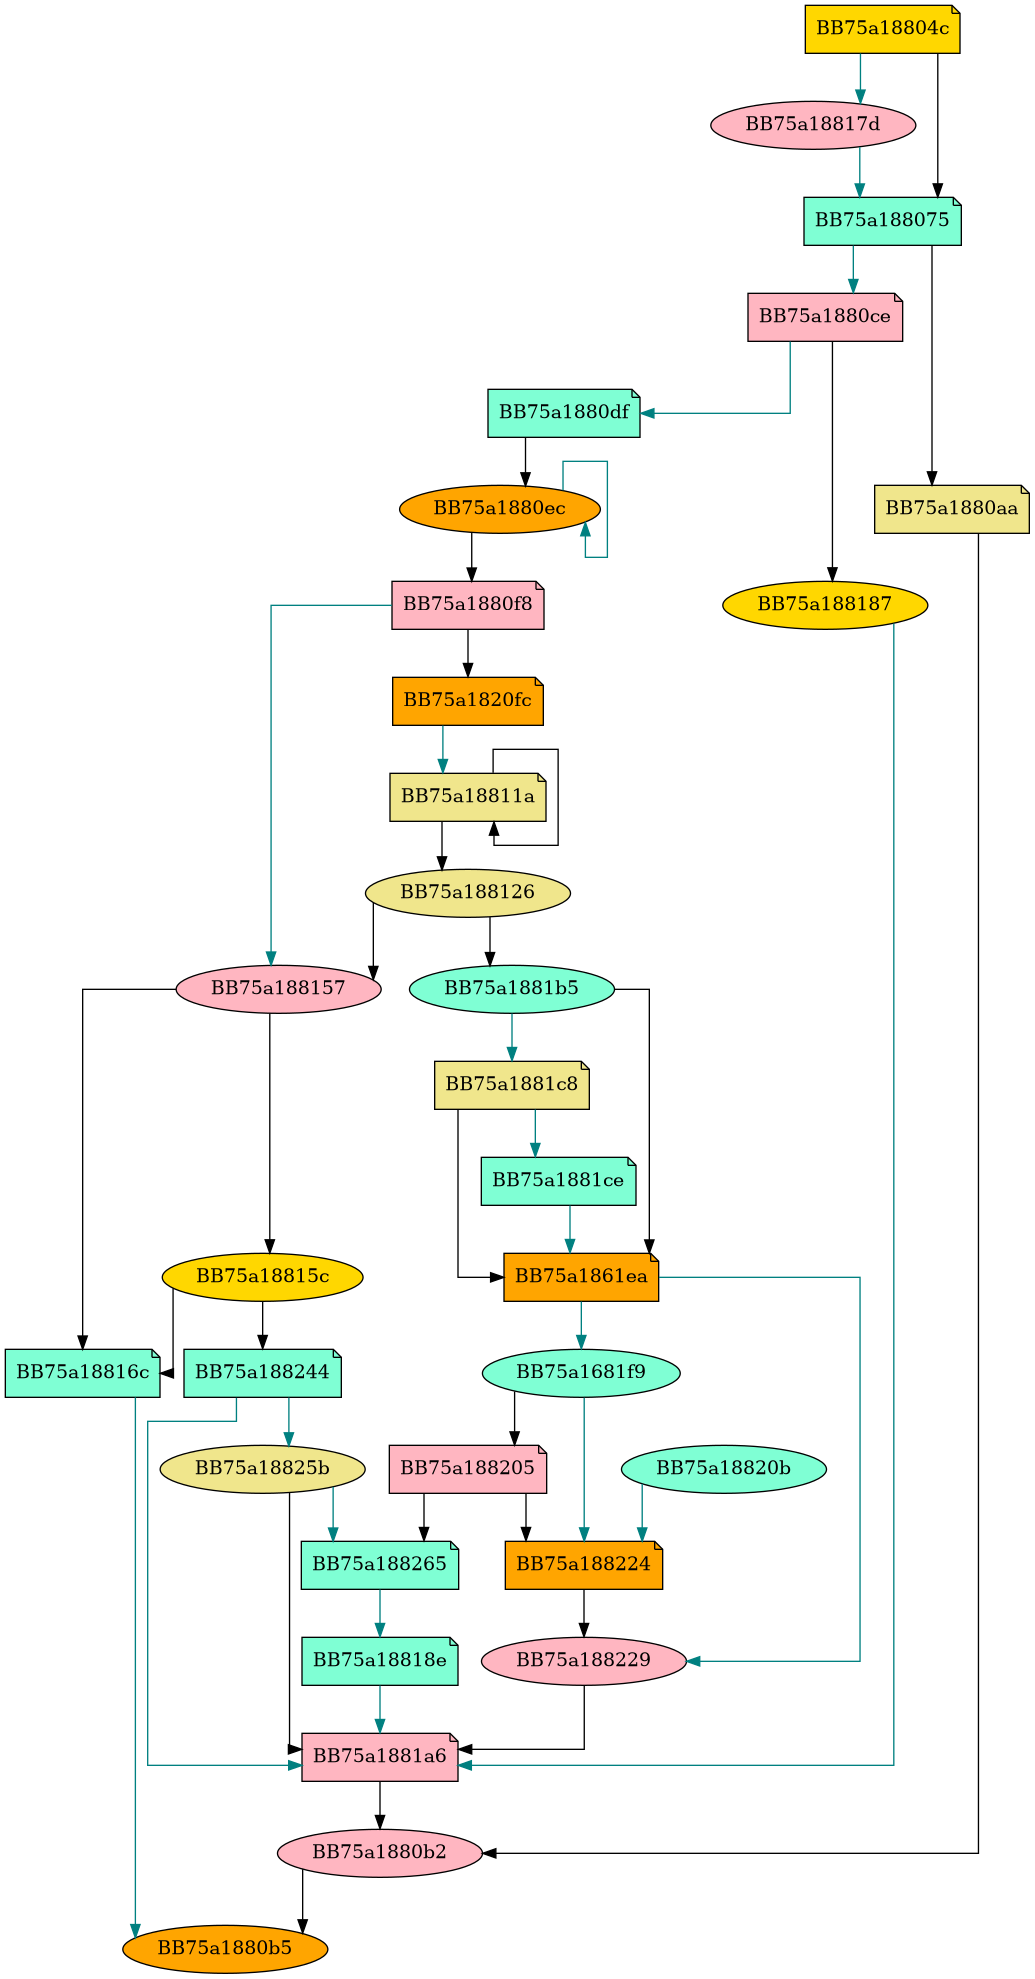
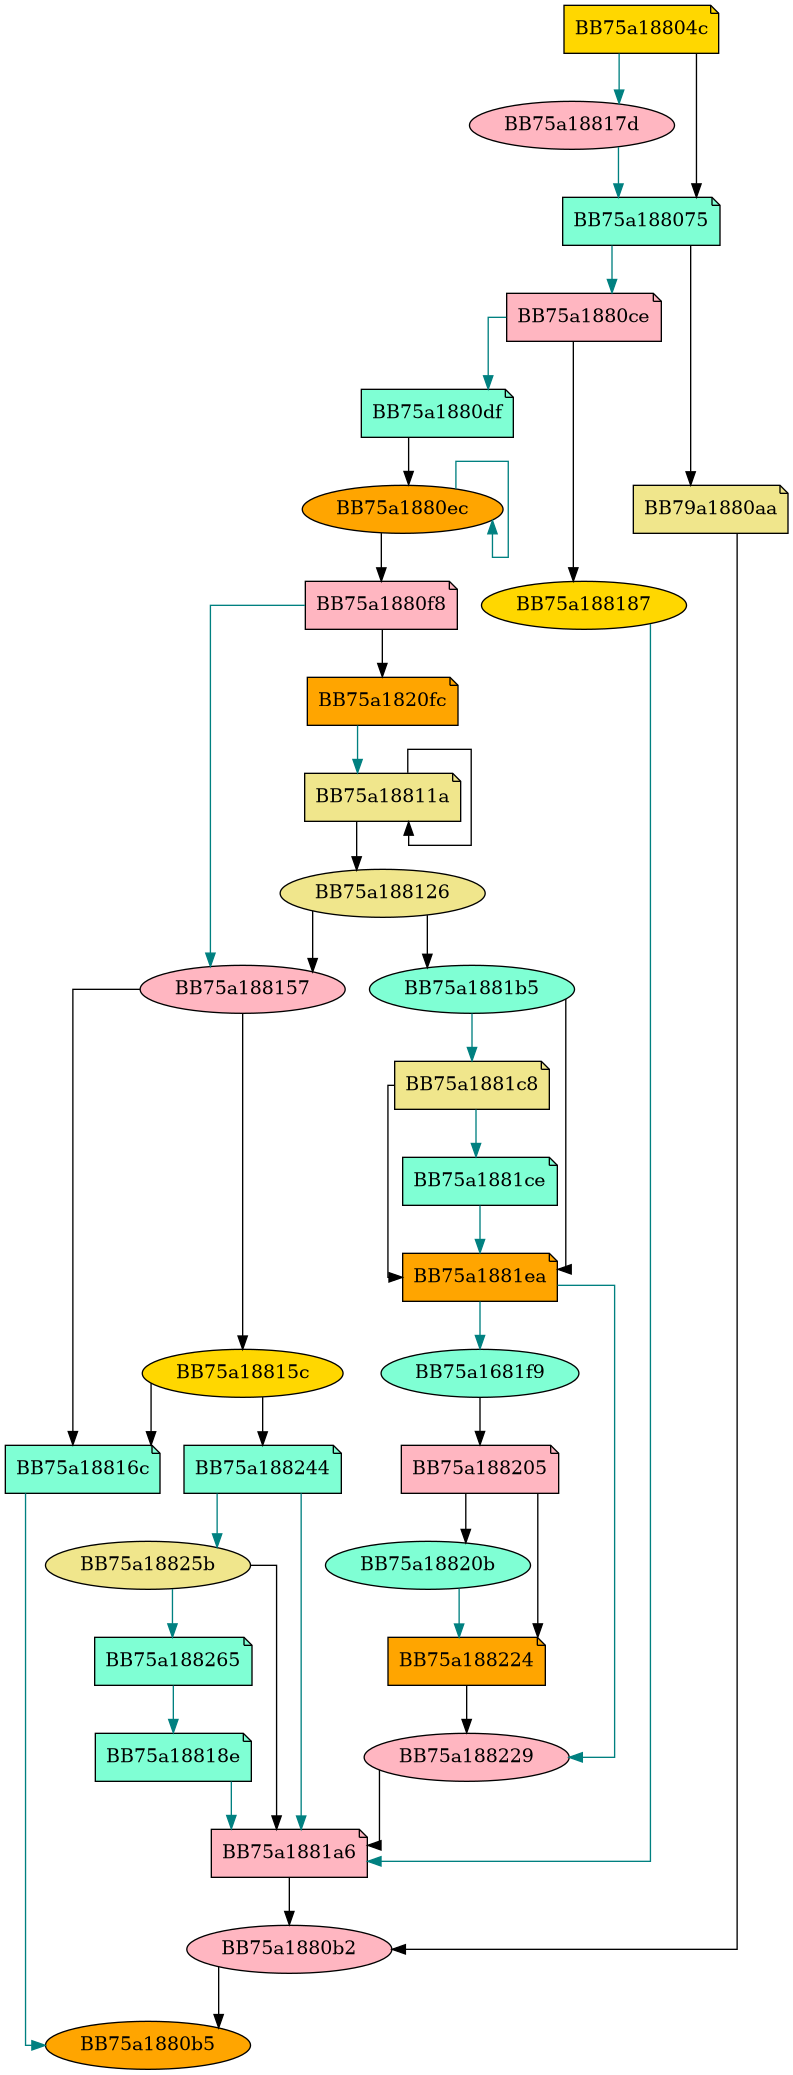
node "BB75a1880aa": label "BB75a1880aa" -> "BB79a1880aa"
node "BB75a1861ea": label "BB75a1861ea" -> "BB75a1881ea"
edge "BB75a1681f9" -> "BB75a188224": removed
edge "BB75a188205" -> "BB75a188265": now "BB75a188205" -> "BB75a18820b"
